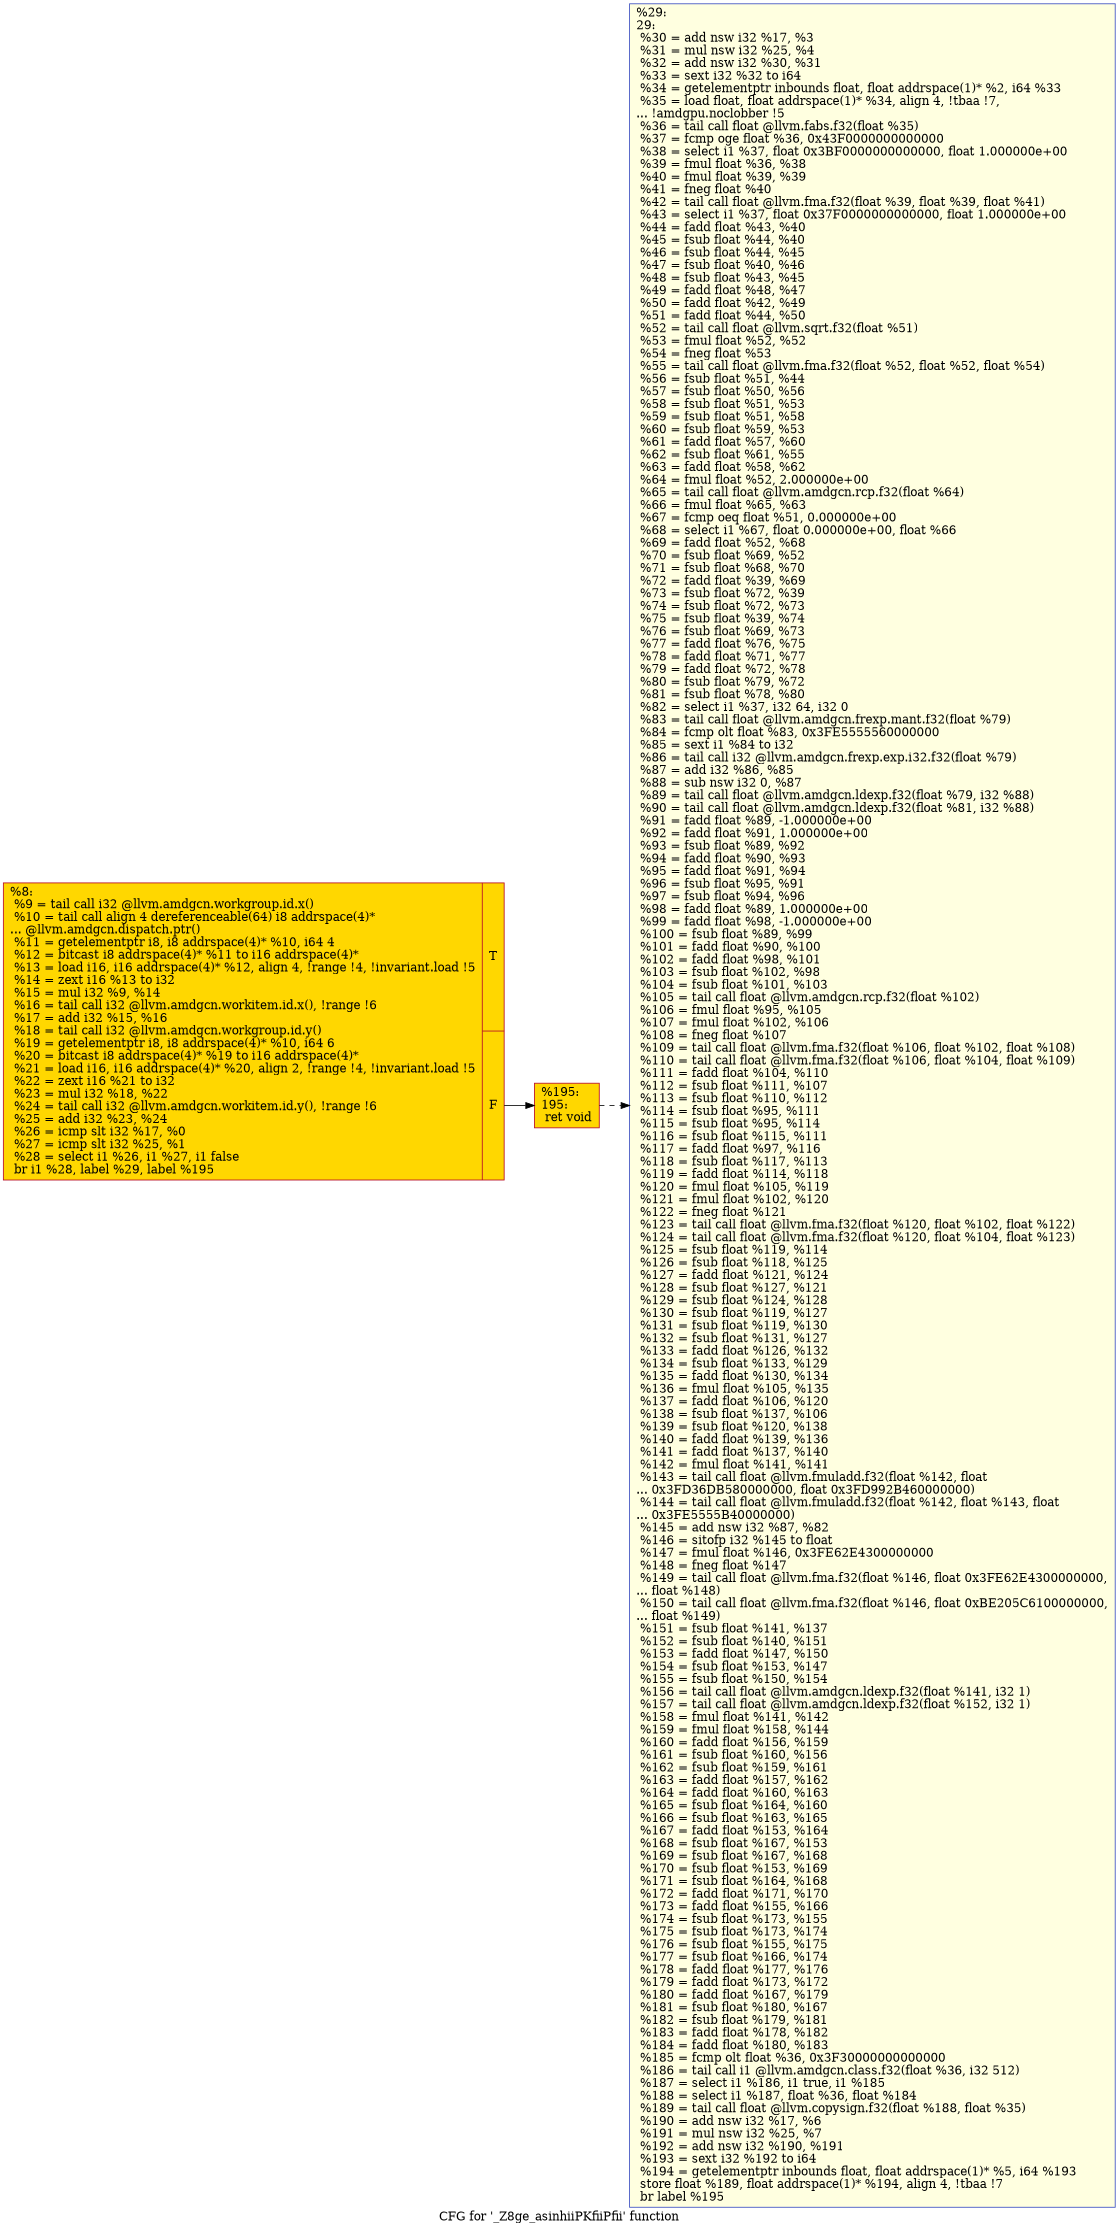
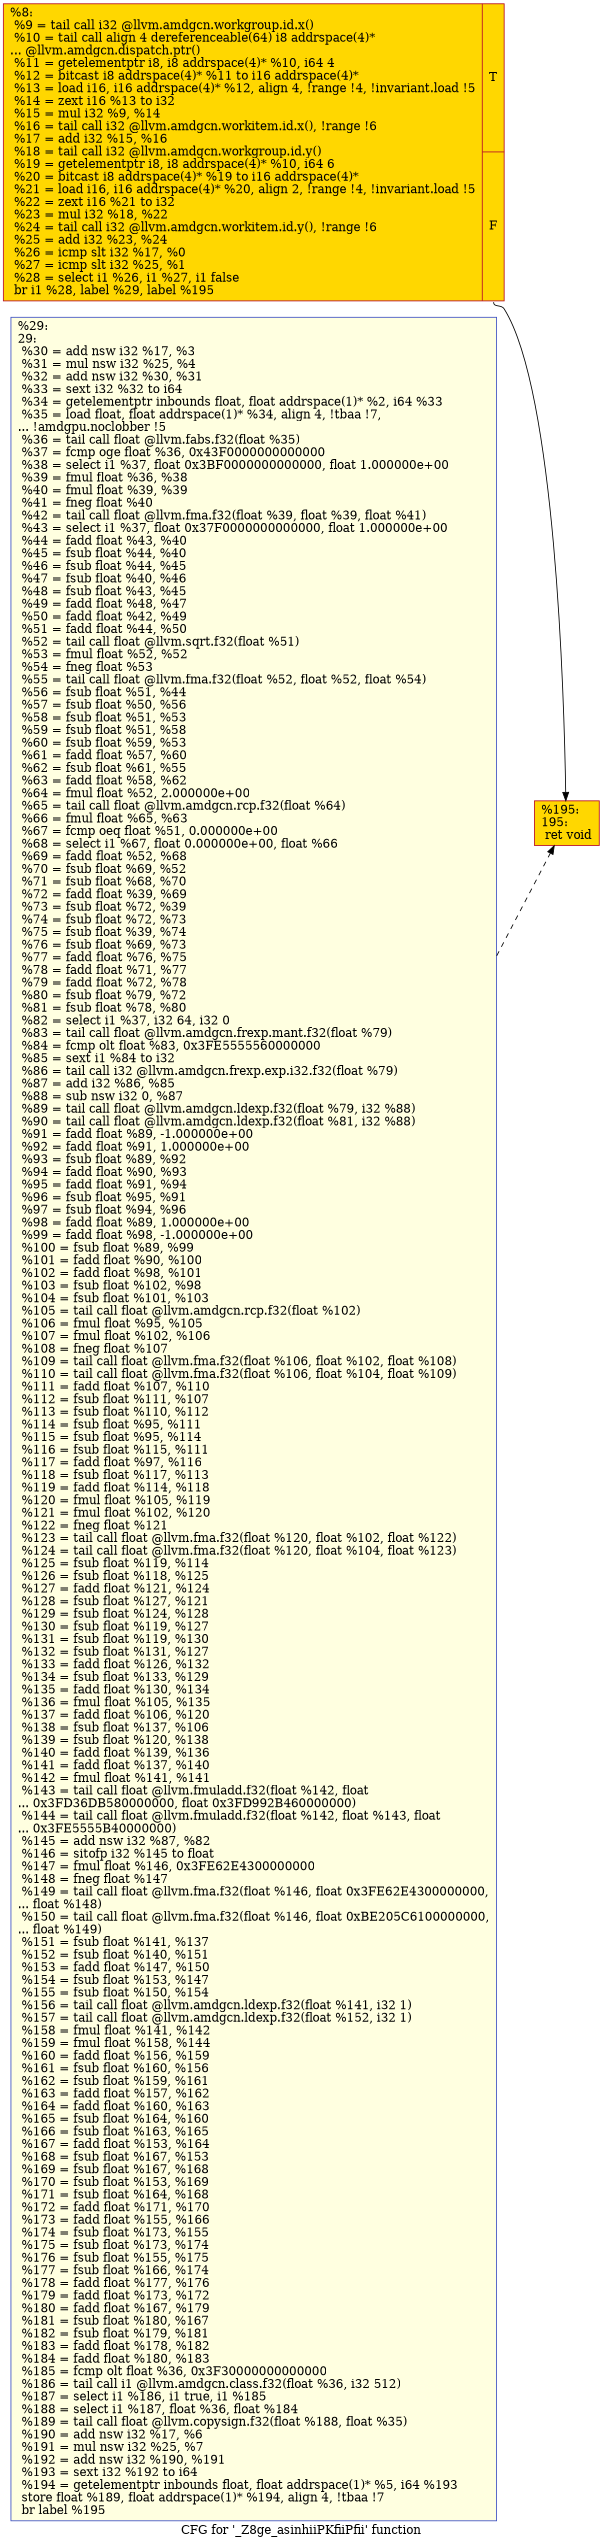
node "%29:": text "%111 = fadd float %104, %110" -> "%111 = fadd float %107, %110"
edge "%195:" -> "%29:": reversed
